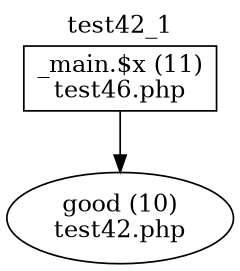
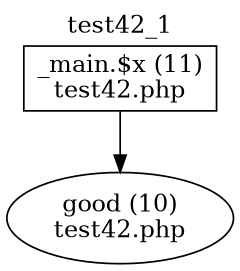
node "_main.$x (11) test46.php": label "_main.$x (11) test46.php" -> "_main.$x (11) test42.php"
